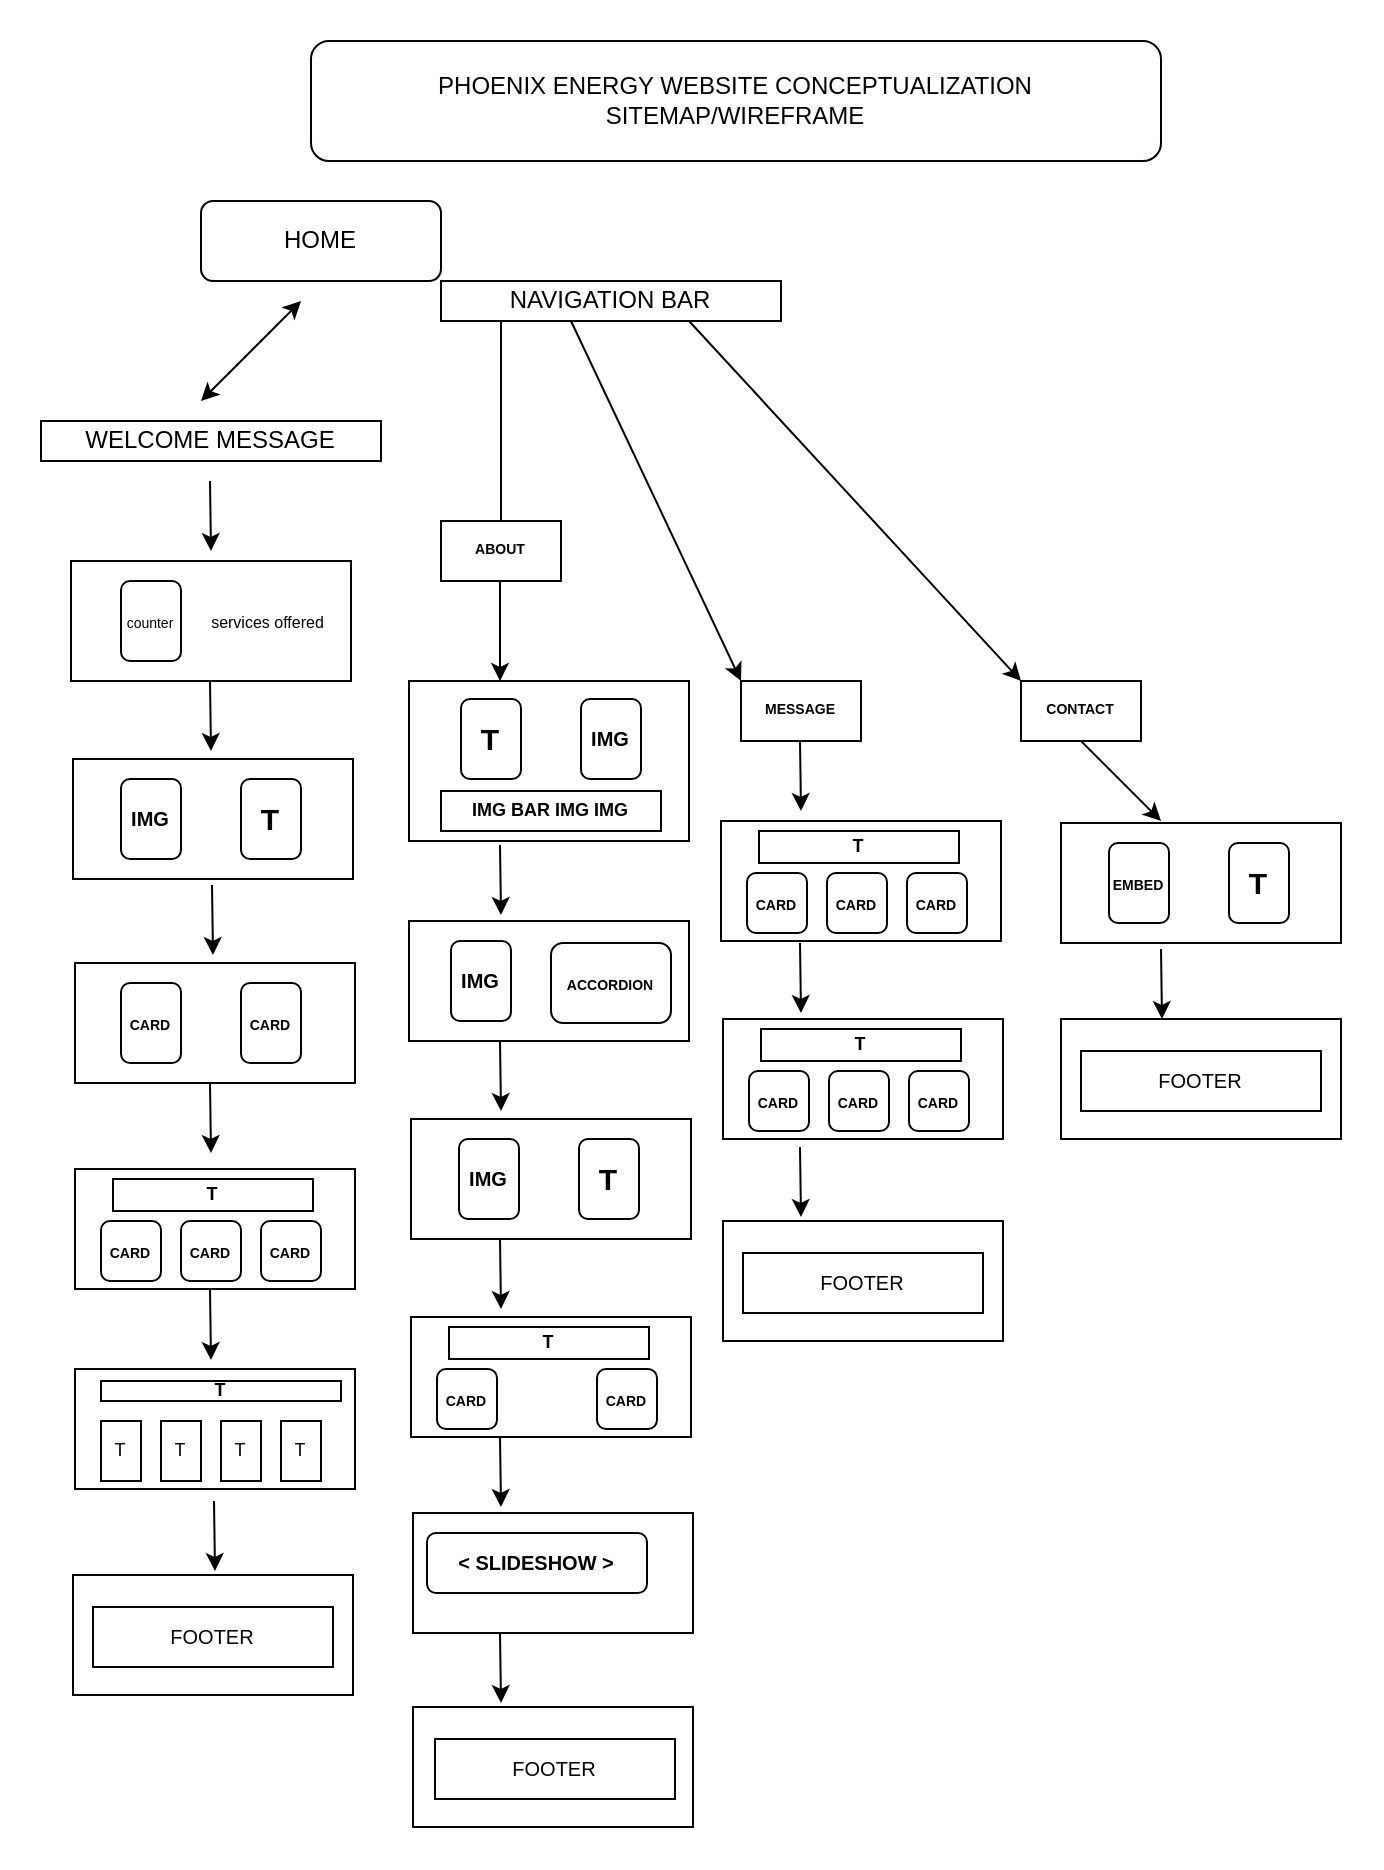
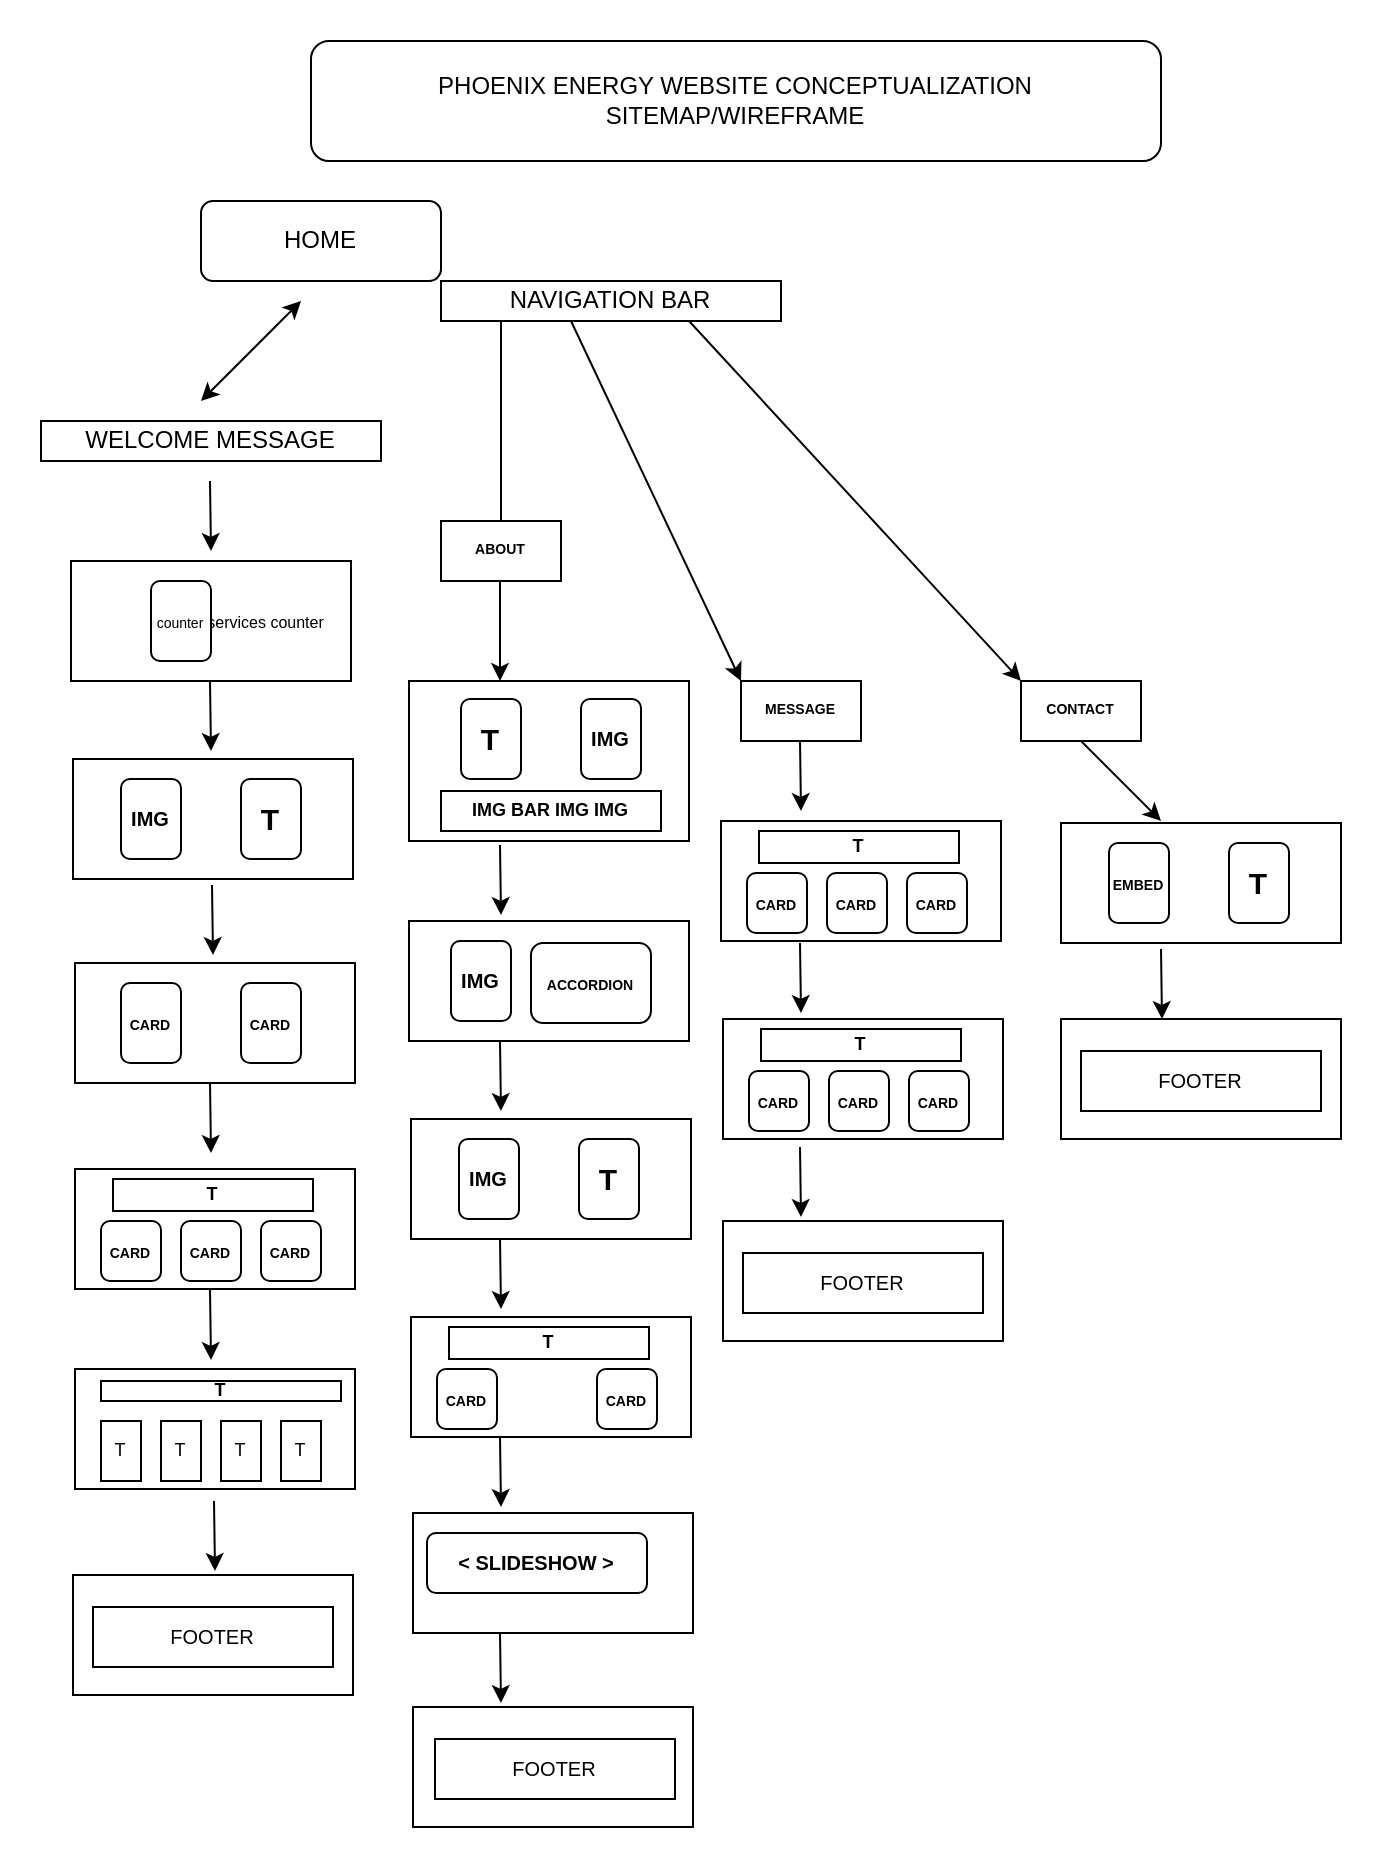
node "counter": moved (151, 621) -> (181, 621)
node "services offered": label "services offered" -> "services counter"
node "ACCORDION": moved (611, 983) -> (591, 983)
